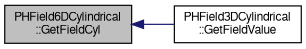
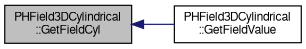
node "PHField6DCylindrical ::GetFieldCyl": label "PHField6DCylindrical ::GetFieldCyl" -> "PHField3DCylindrical ::GetFieldCyl"
